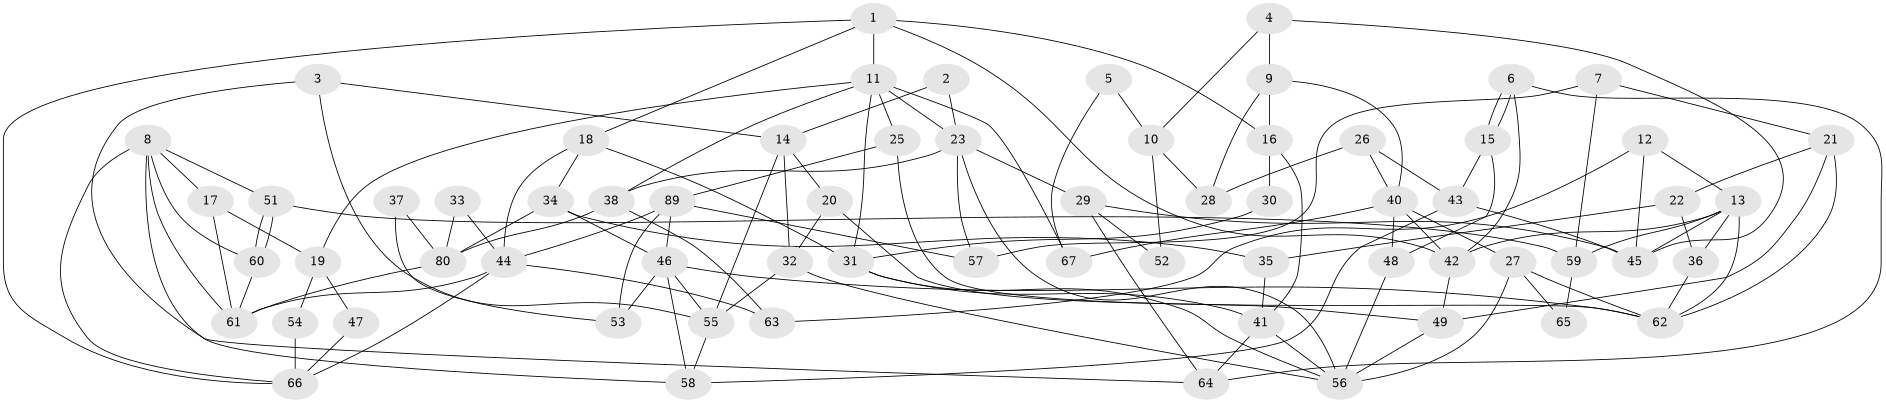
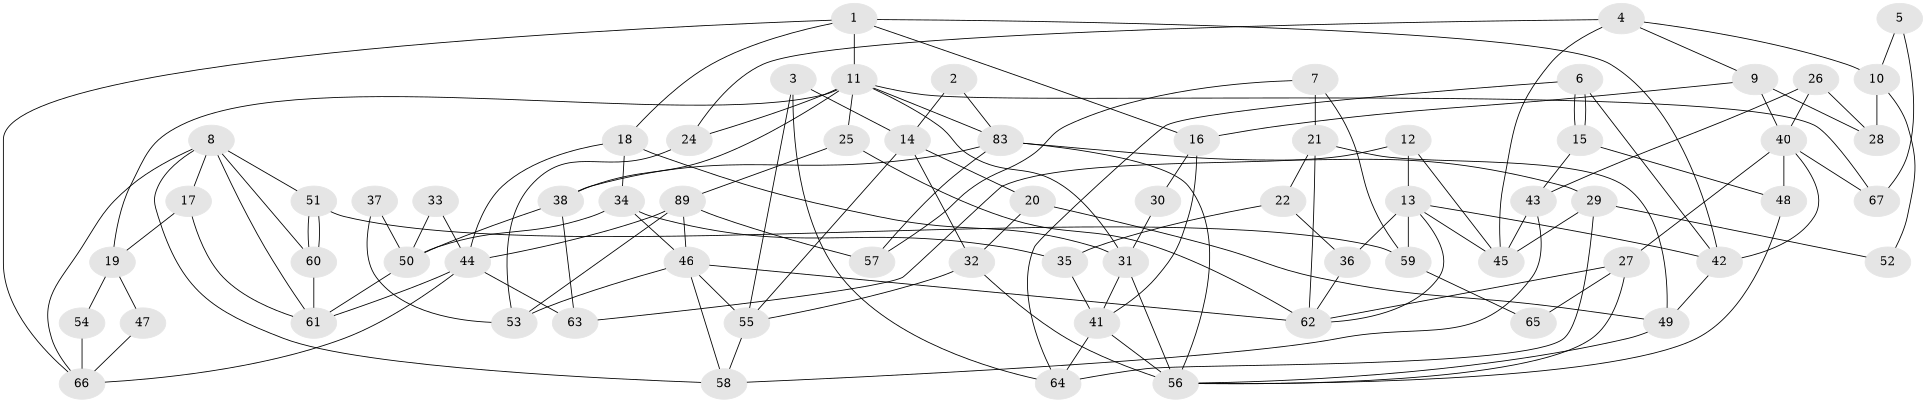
node "24": added
node "23": label "23" -> "83"
node "80": label "80" -> "50"
